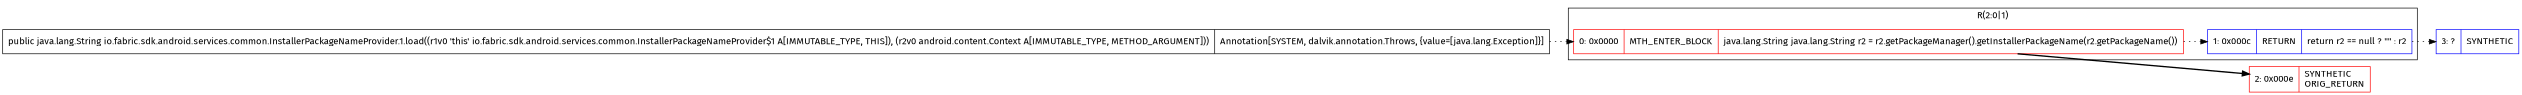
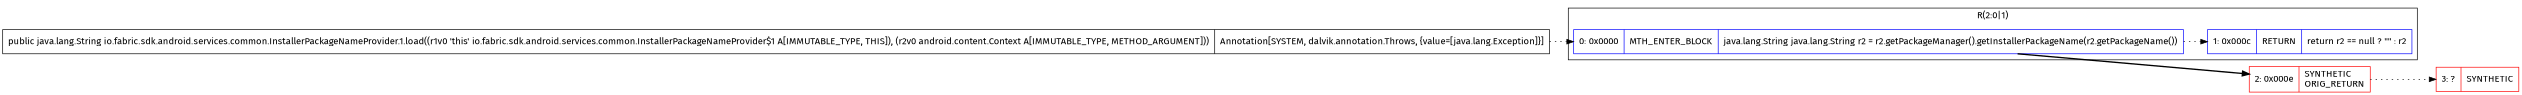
node "0: 0x0000": color red -> blue
edge "1: 0x000c" -> "3: ?": now "2: 0x000e" -> "3: ?"
node "3: ?": color blue -> red
